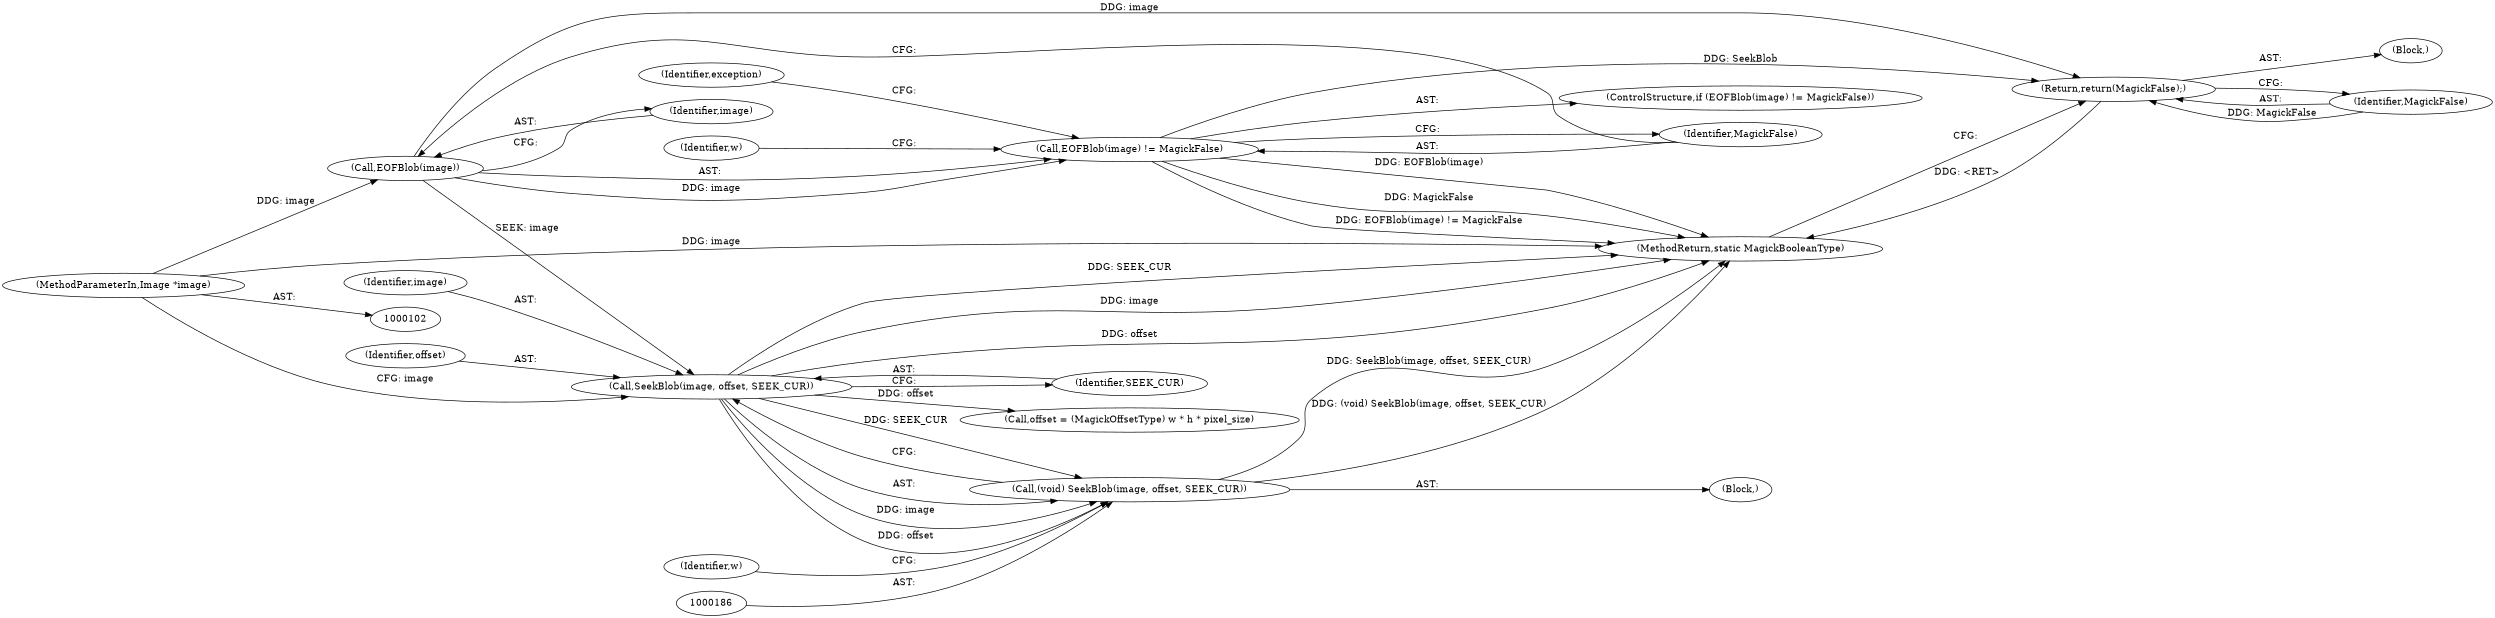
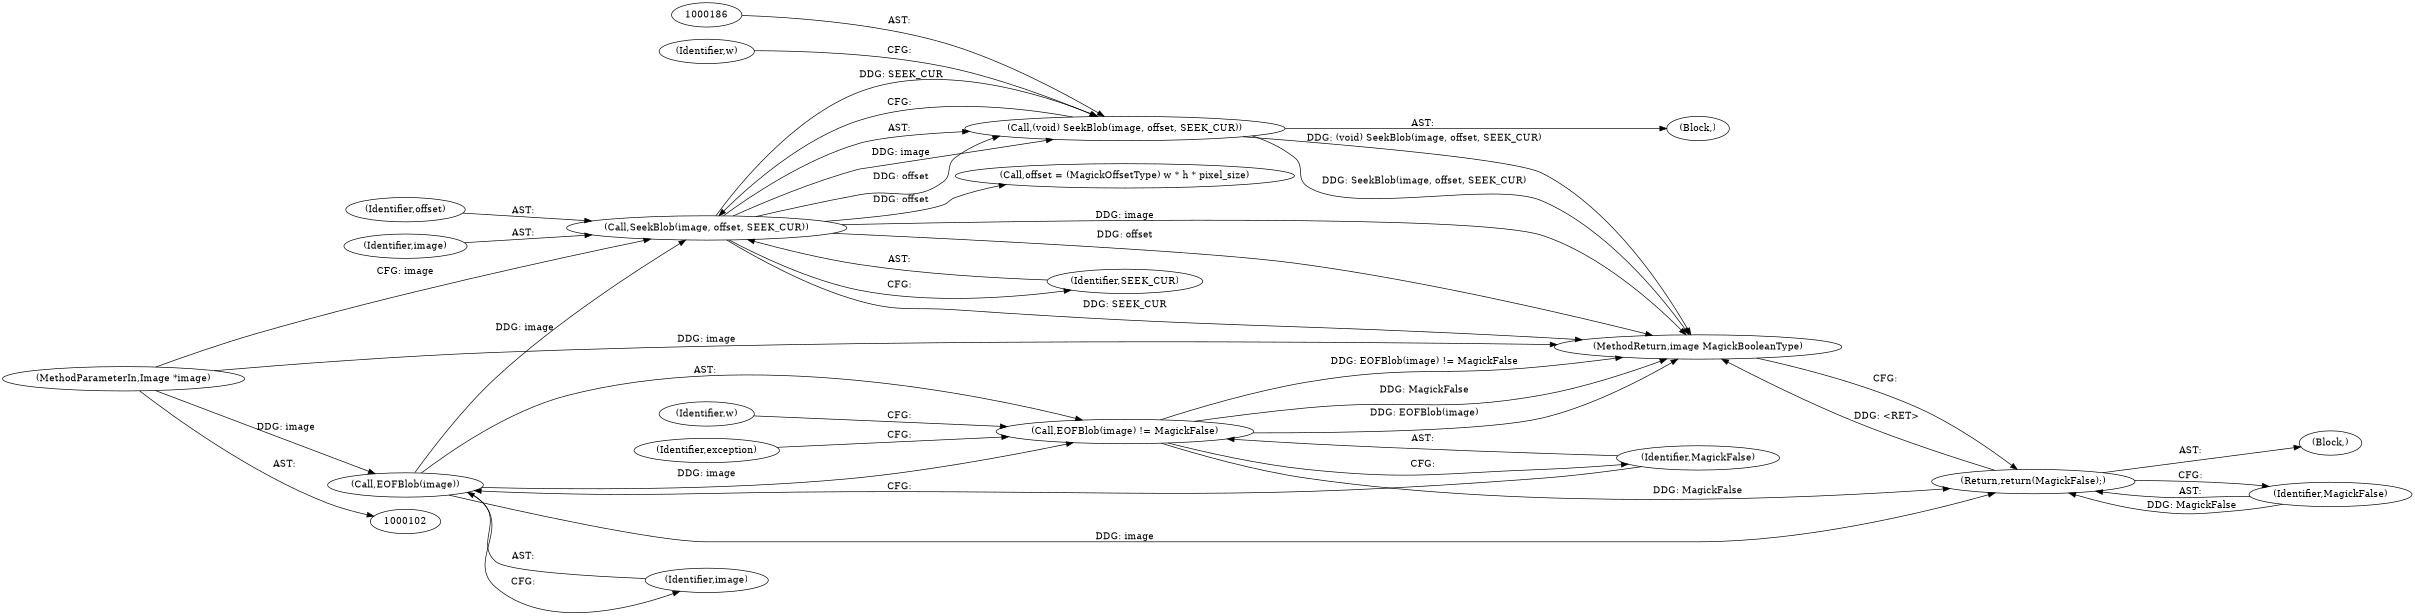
edge "(Call,EOFBlob(image) != MagickFalse)" -> "(Return,return(MagickFalse);)": label "DDG: SeekBlob" -> "DDG: MagickFalse"
node "(ControlStructure,if (EOFBlob(image) != MagickFalse))": removed
edge "(Call,EOFBlob(image))" -> "(Call,SeekBlob(image, offset, SEEK_CUR))": label "SEEK: image" -> "DDG: image"
node "(MethodReturn,static MagickBooleanType)": label "(MethodReturn,static MagickBooleanType)" -> "(MethodReturn,image MagickBooleanType)"
